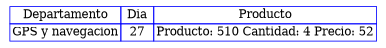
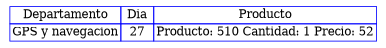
node "Departamento": text "Producto: 510 Cantidad: 4 Precio: 52" -> "Producto: 510 Cantidad: 1 Precio: 52"
